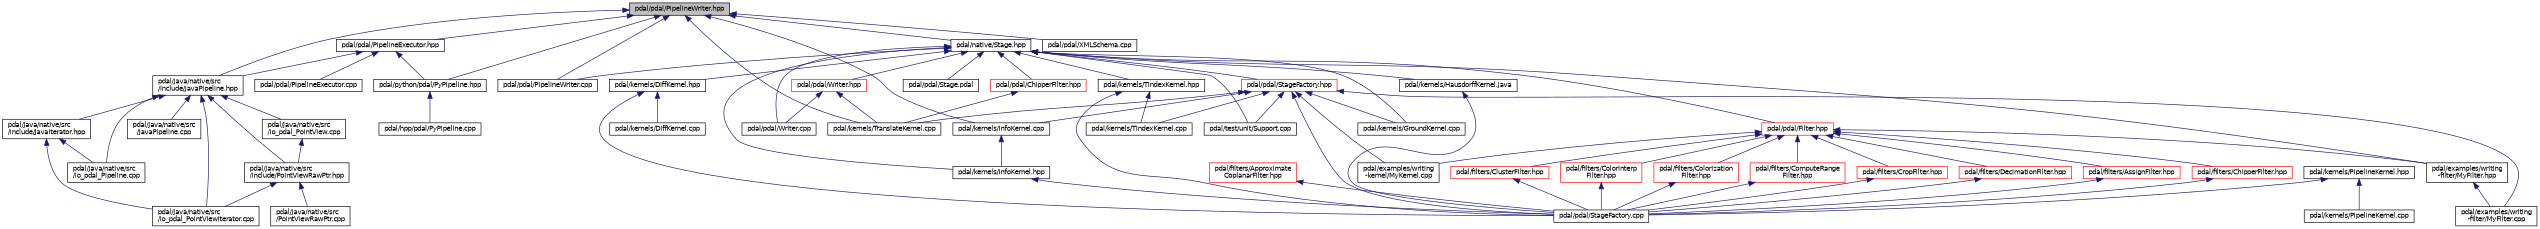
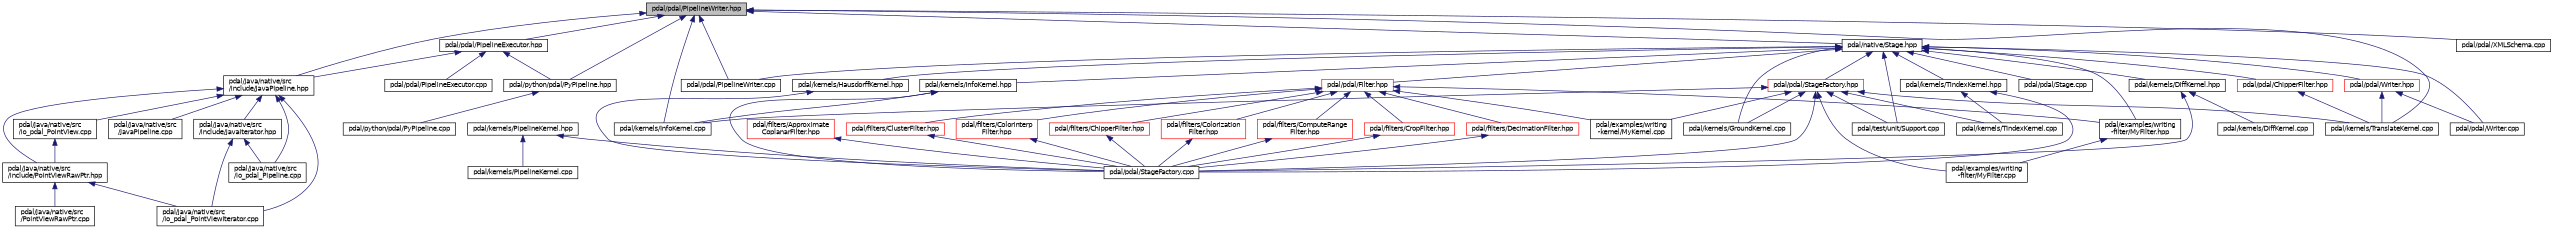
node "pdal/pdal/Stage.pdal": label "pdal/pdal/Stage.pdal" -> "pdal/pdal/Stage.cpp"
node "pdal/kernels/HausdorffKernel.java": label "pdal/kernels/HausdorffKernel.java" -> "pdal/kernels/HausdorffKernel.hpp"
node "pdal/hpp/pdal/PyPipeline.cpp": label "pdal/hpp/pdal/PyPipeline.cpp" -> "pdal/python/pdal/PyPipeline.cpp"
edge "pdal/kernels/InfoKernel.hpp" -> "pdal/kernels/InfoKernel.cpp": reversed
node "pdal/filters/AssignFilter.hpp": removed
